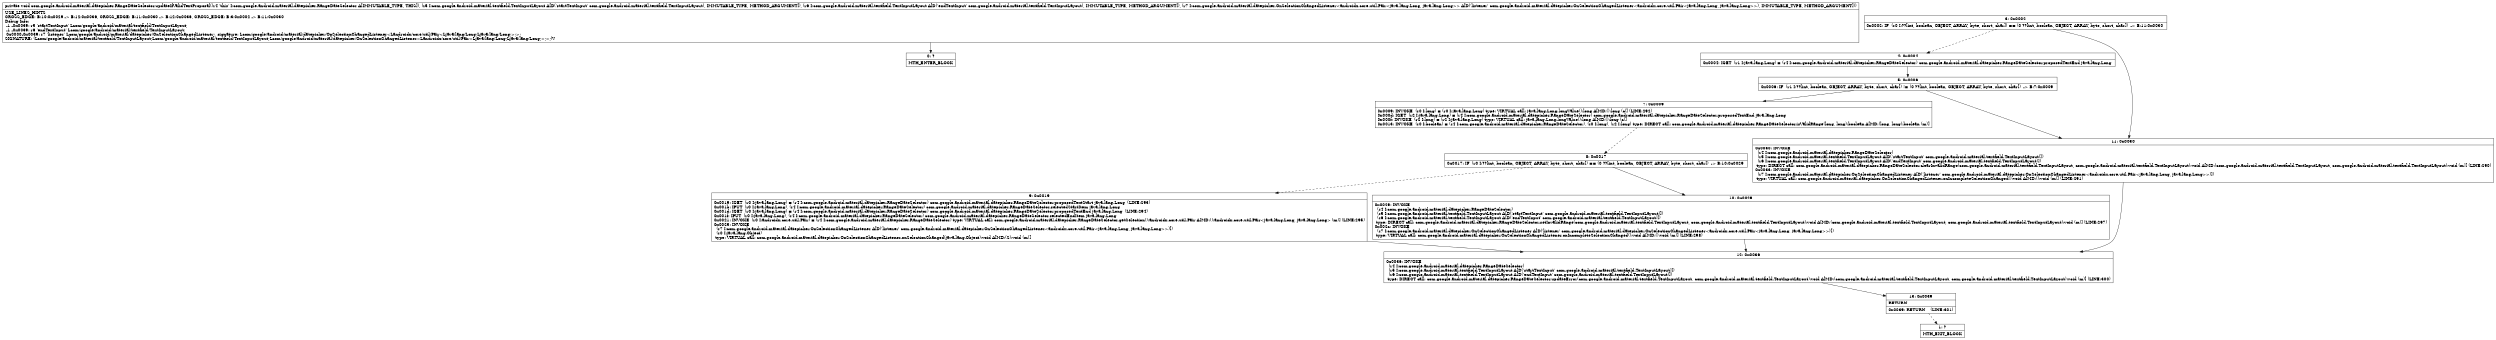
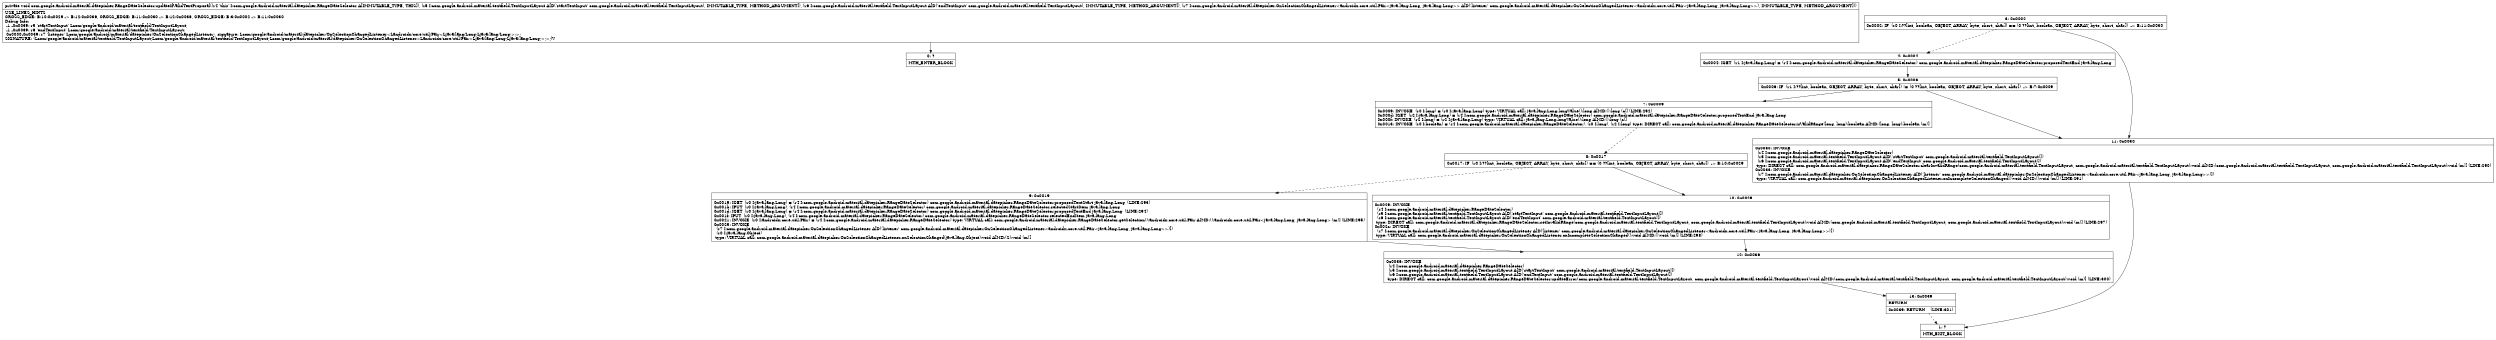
edge "11: 0x0030" -> "12: 0x0036": now "11: 0x0030" -> "1: ?"
